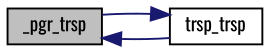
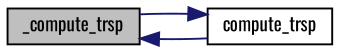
node "_pgr_trsp": label "_pgr_trsp" -> "_compute_trsp"
node "trsp_trsp": label "trsp_trsp" -> "compute_trsp"
